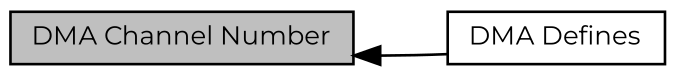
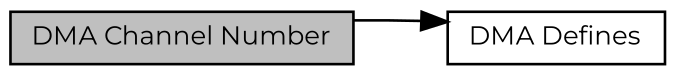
edge "DMA Defines" -> "DMA Channel Number": reversed
